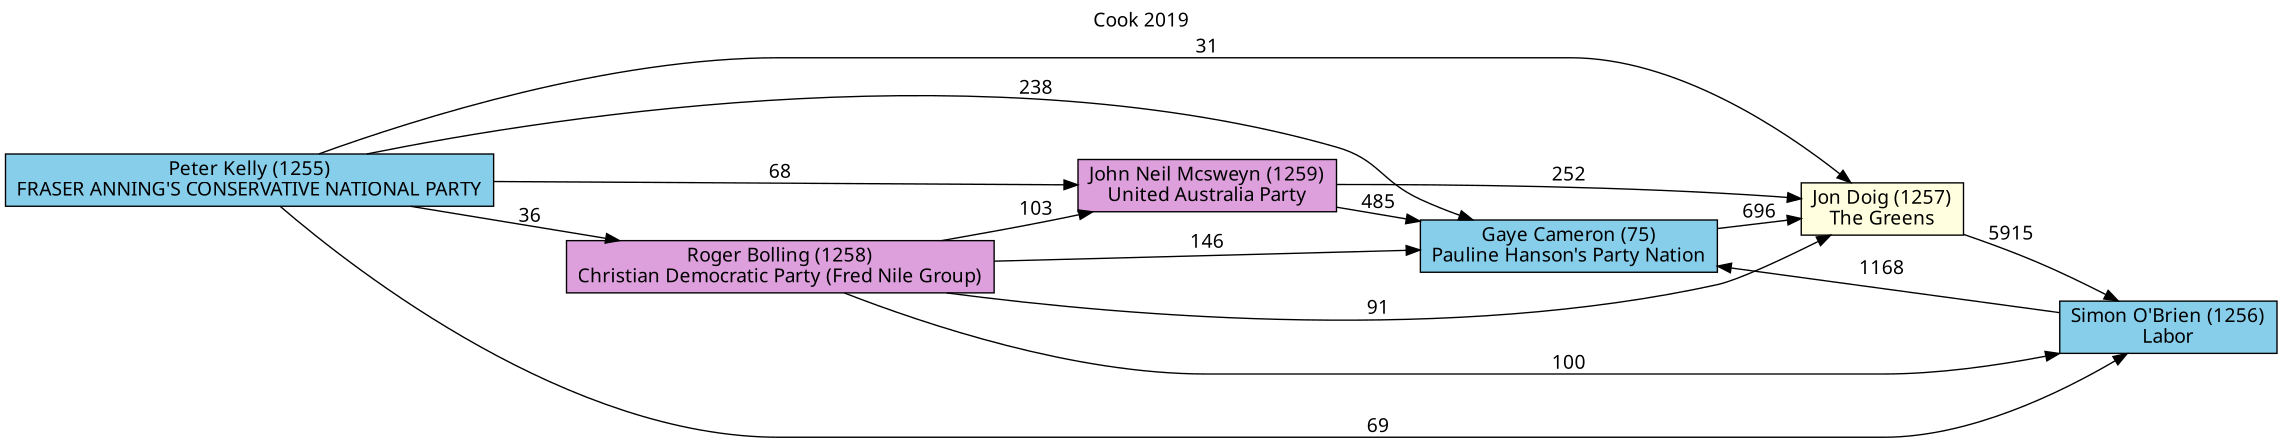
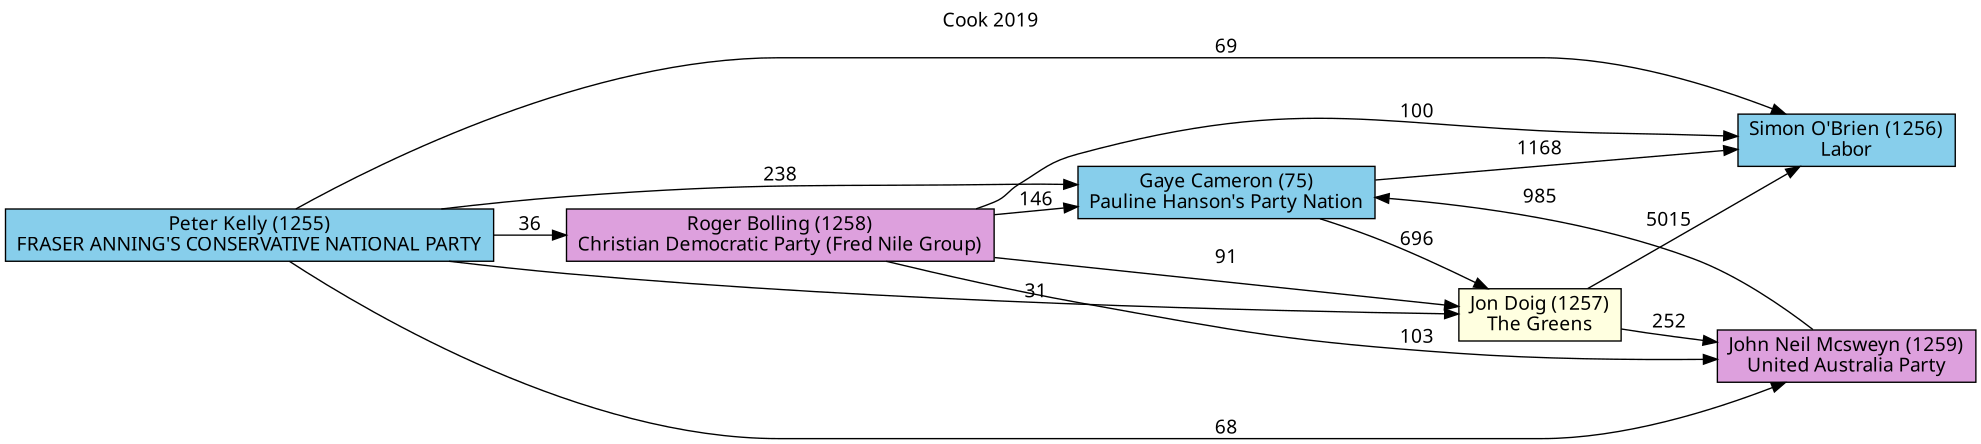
edge "John Neil Mcsweyn (1259) United Australia Party" -> "Jon Doig (1257) The Greens": reversed
edge "John Neil Mcsweyn (1259) United Australia Party" -> "Gaye Cameron (75) Pauline Hanson's Party Nation": label "485" -> "985"
edge "Jon Doig (1257) The Greens" -> "Simon O'Brien (1256) Labor": label "5915" -> "5015"
edge "Simon O'Brien (1256) Labor" -> "Gaye Cameron (75) Pauline Hanson's Party Nation": reversed
